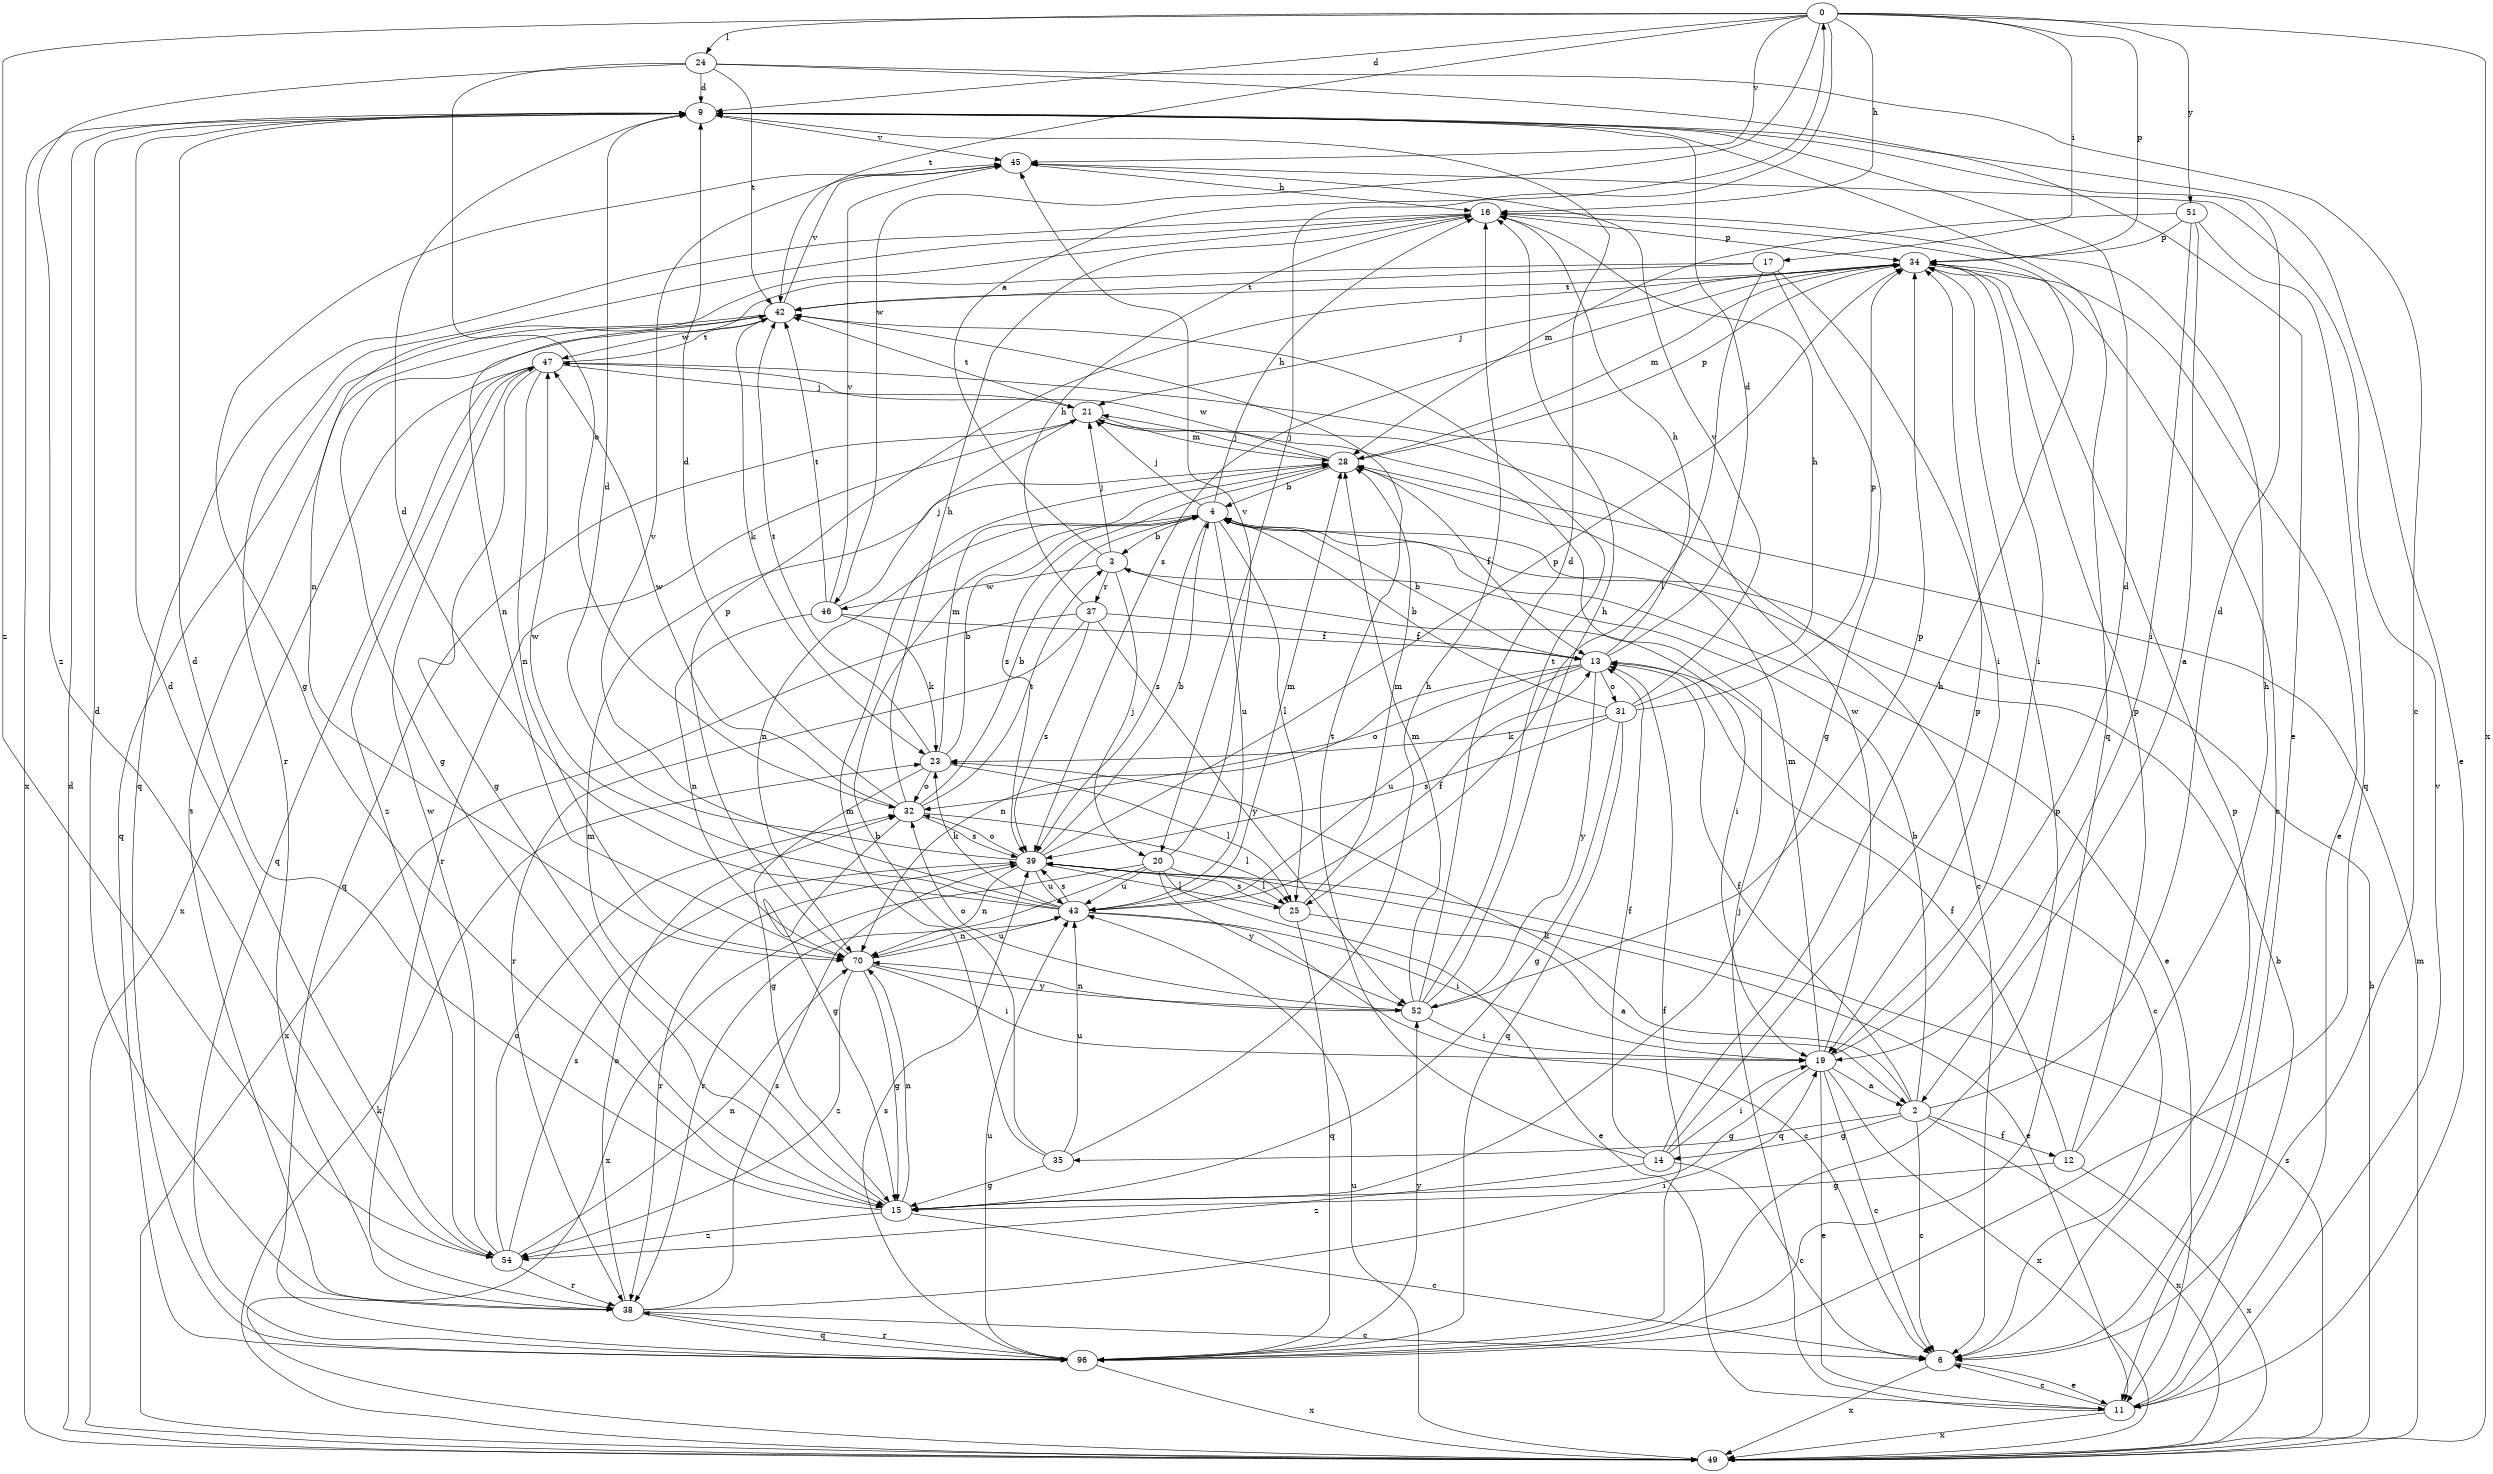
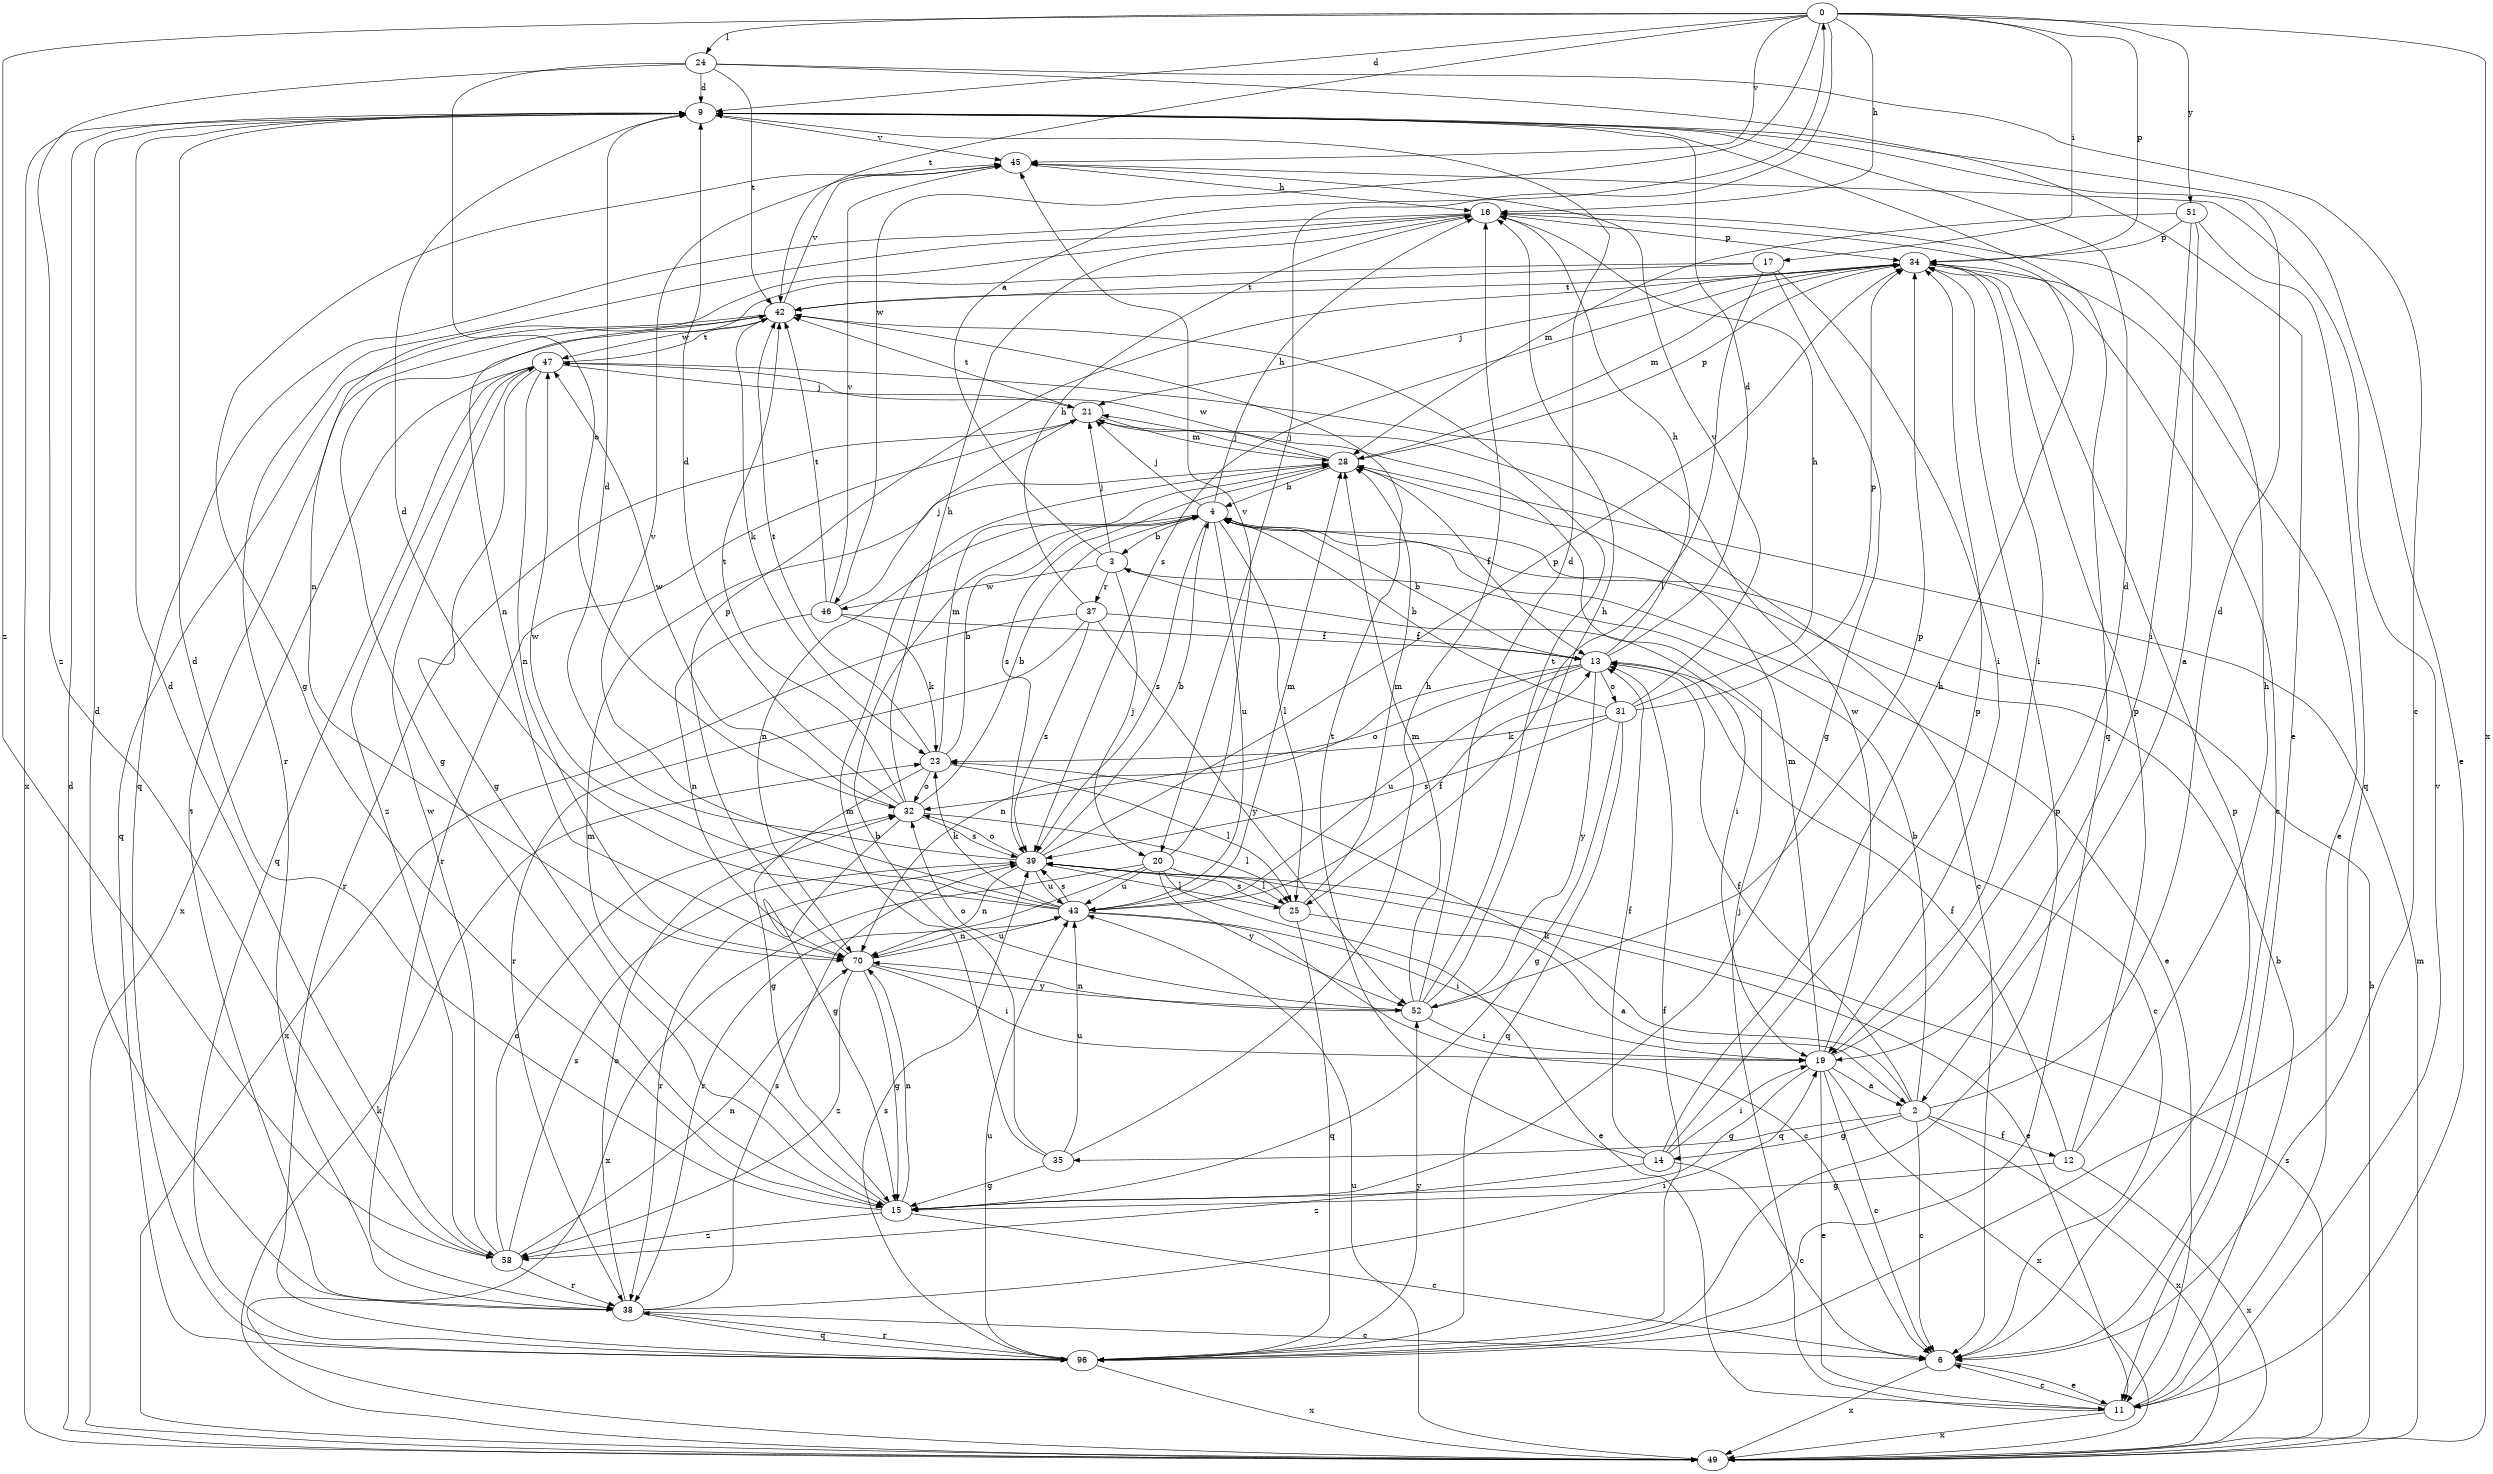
edge "32" -> "3": now "32" -> "42"
edge "21" -> "96": label "q" -> "r"
node "54": label "54" -> "58"
